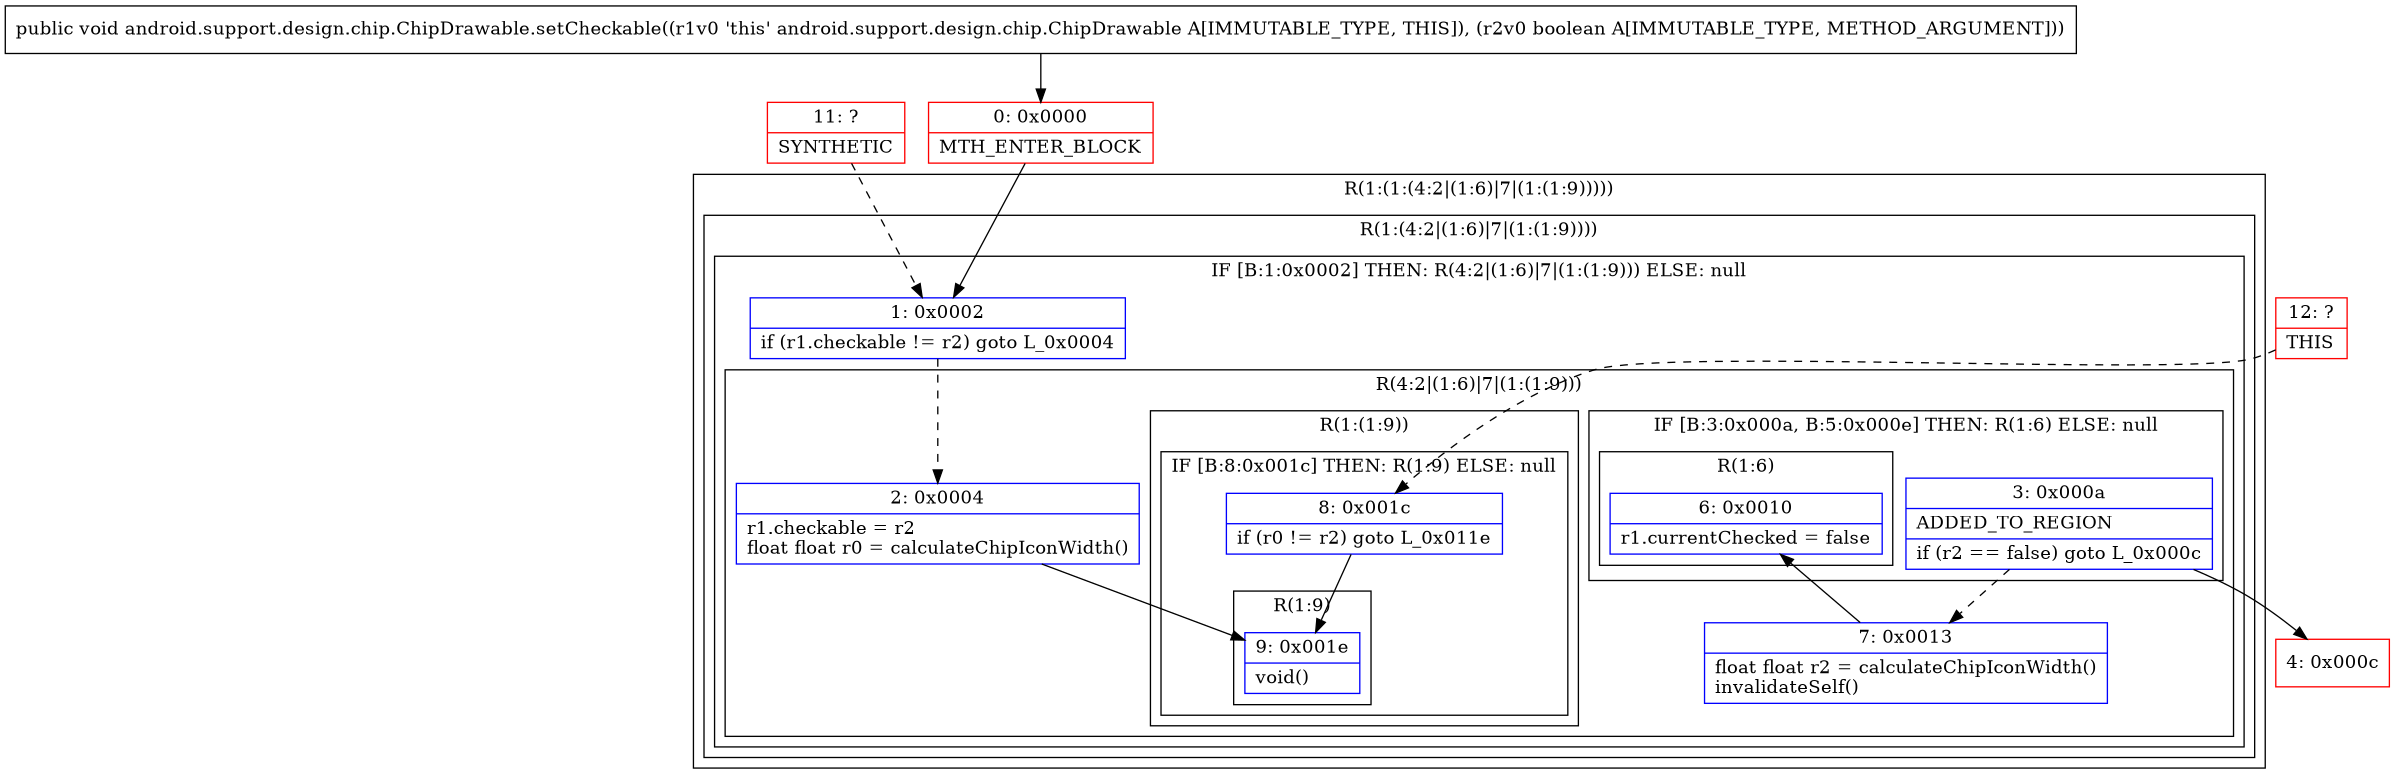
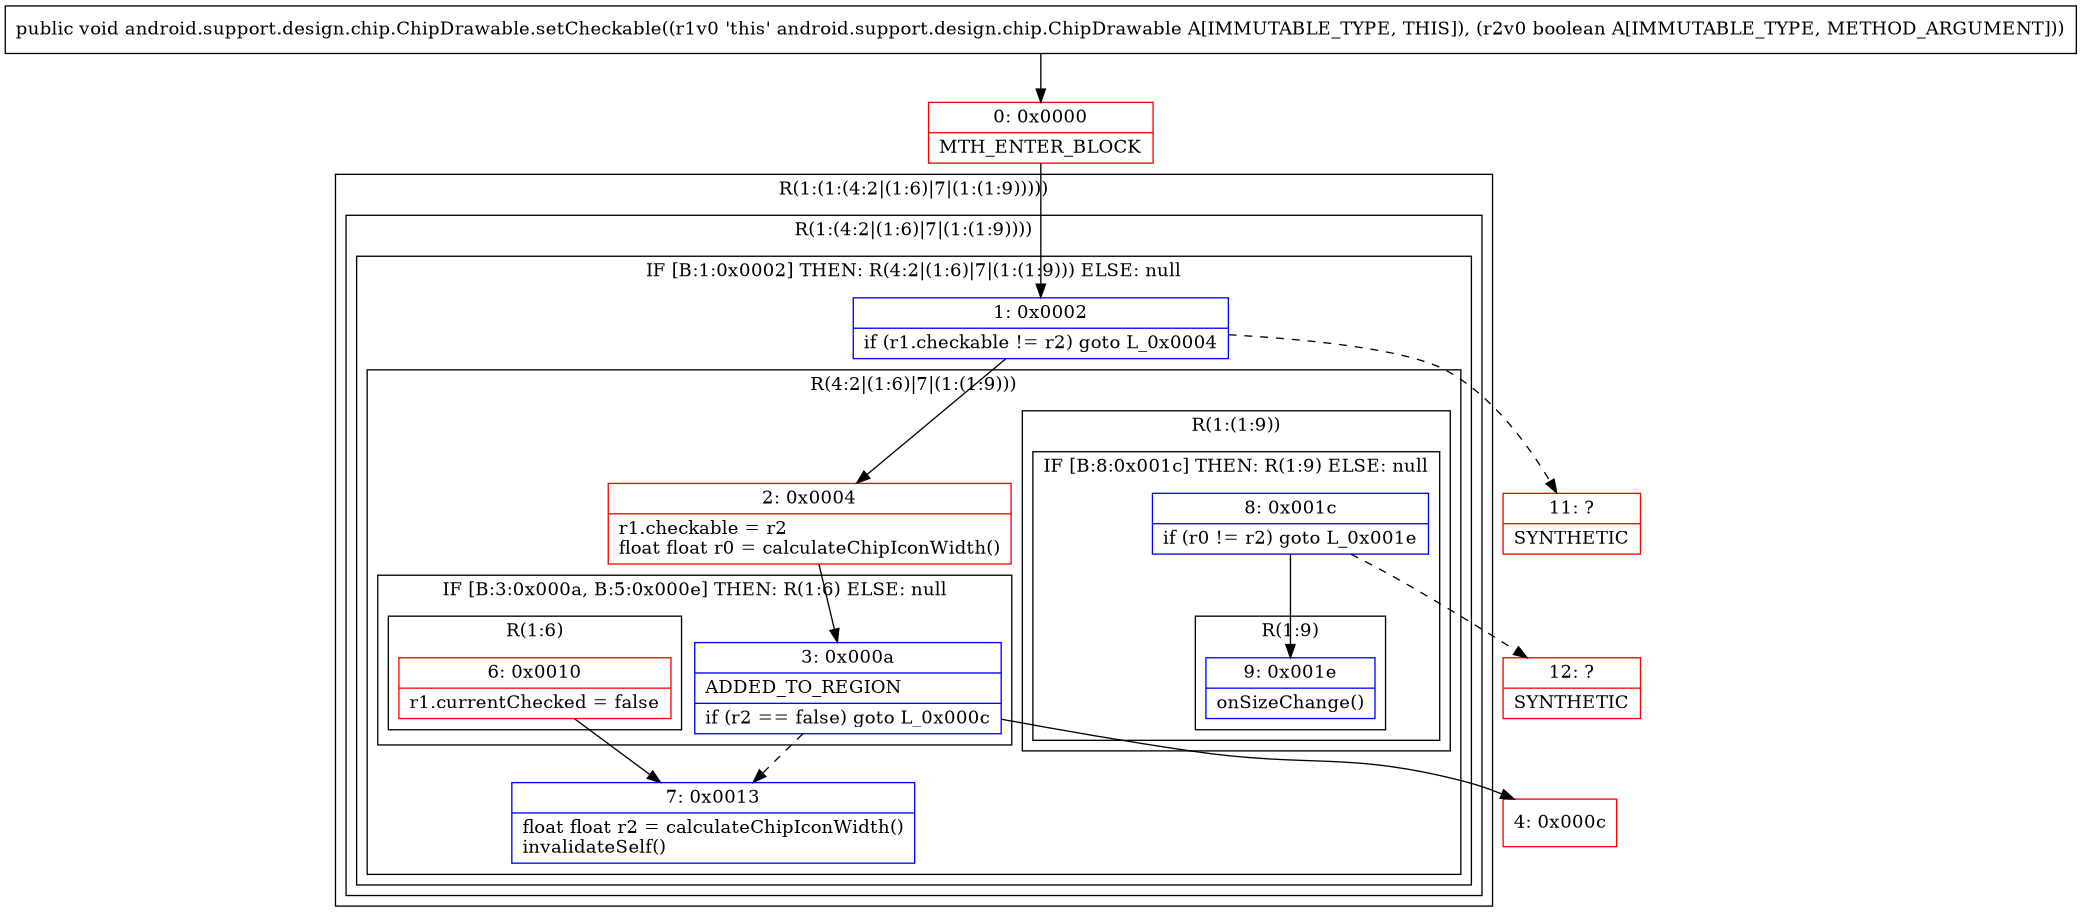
edge "11: ?" -> "1: 0x0002": reversed
node "12: ?": text "THIS" -> "SYNTHETIC"
edge "12: ?" -> "8: 0x001c": reversed
edge "1: 0x0002" -> "2: 0x0004": style dashed -> solid
node "2: 0x0004": color blue -> red
node "6: 0x0010": color blue -> red
node "8: 0x001c": text "if (r0 != r2) goto L_0x011e" -> "if (r0 != r2) goto L_0x001e"
edge "7: 0x0013" -> "6: 0x0010": reversed
edge "2: 0x0004" -> "9: 0x001e": now "2: 0x0004" -> "3: 0x000a"
node "9: 0x001e": text "void()" -> "onSizeChange()"
